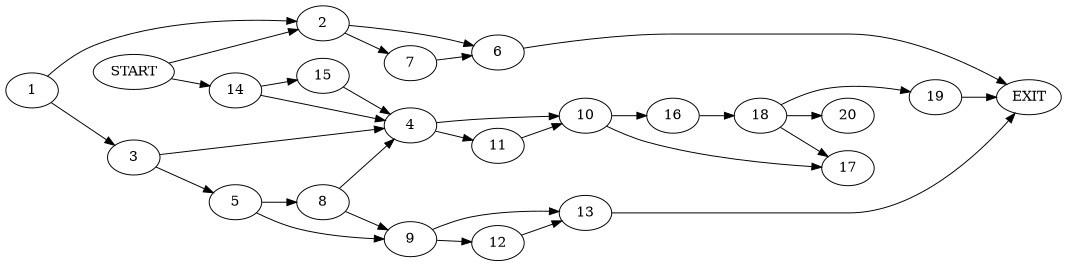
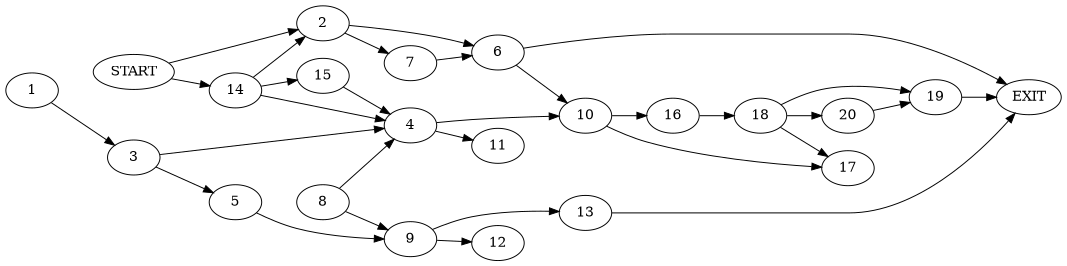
edge "1" -> "2": now "14" -> "2"
edge "20" -> "19": added
edge "11" -> "10": now "6" -> "10"
edge "5" -> "8": removed
edge "12" -> "13": removed
